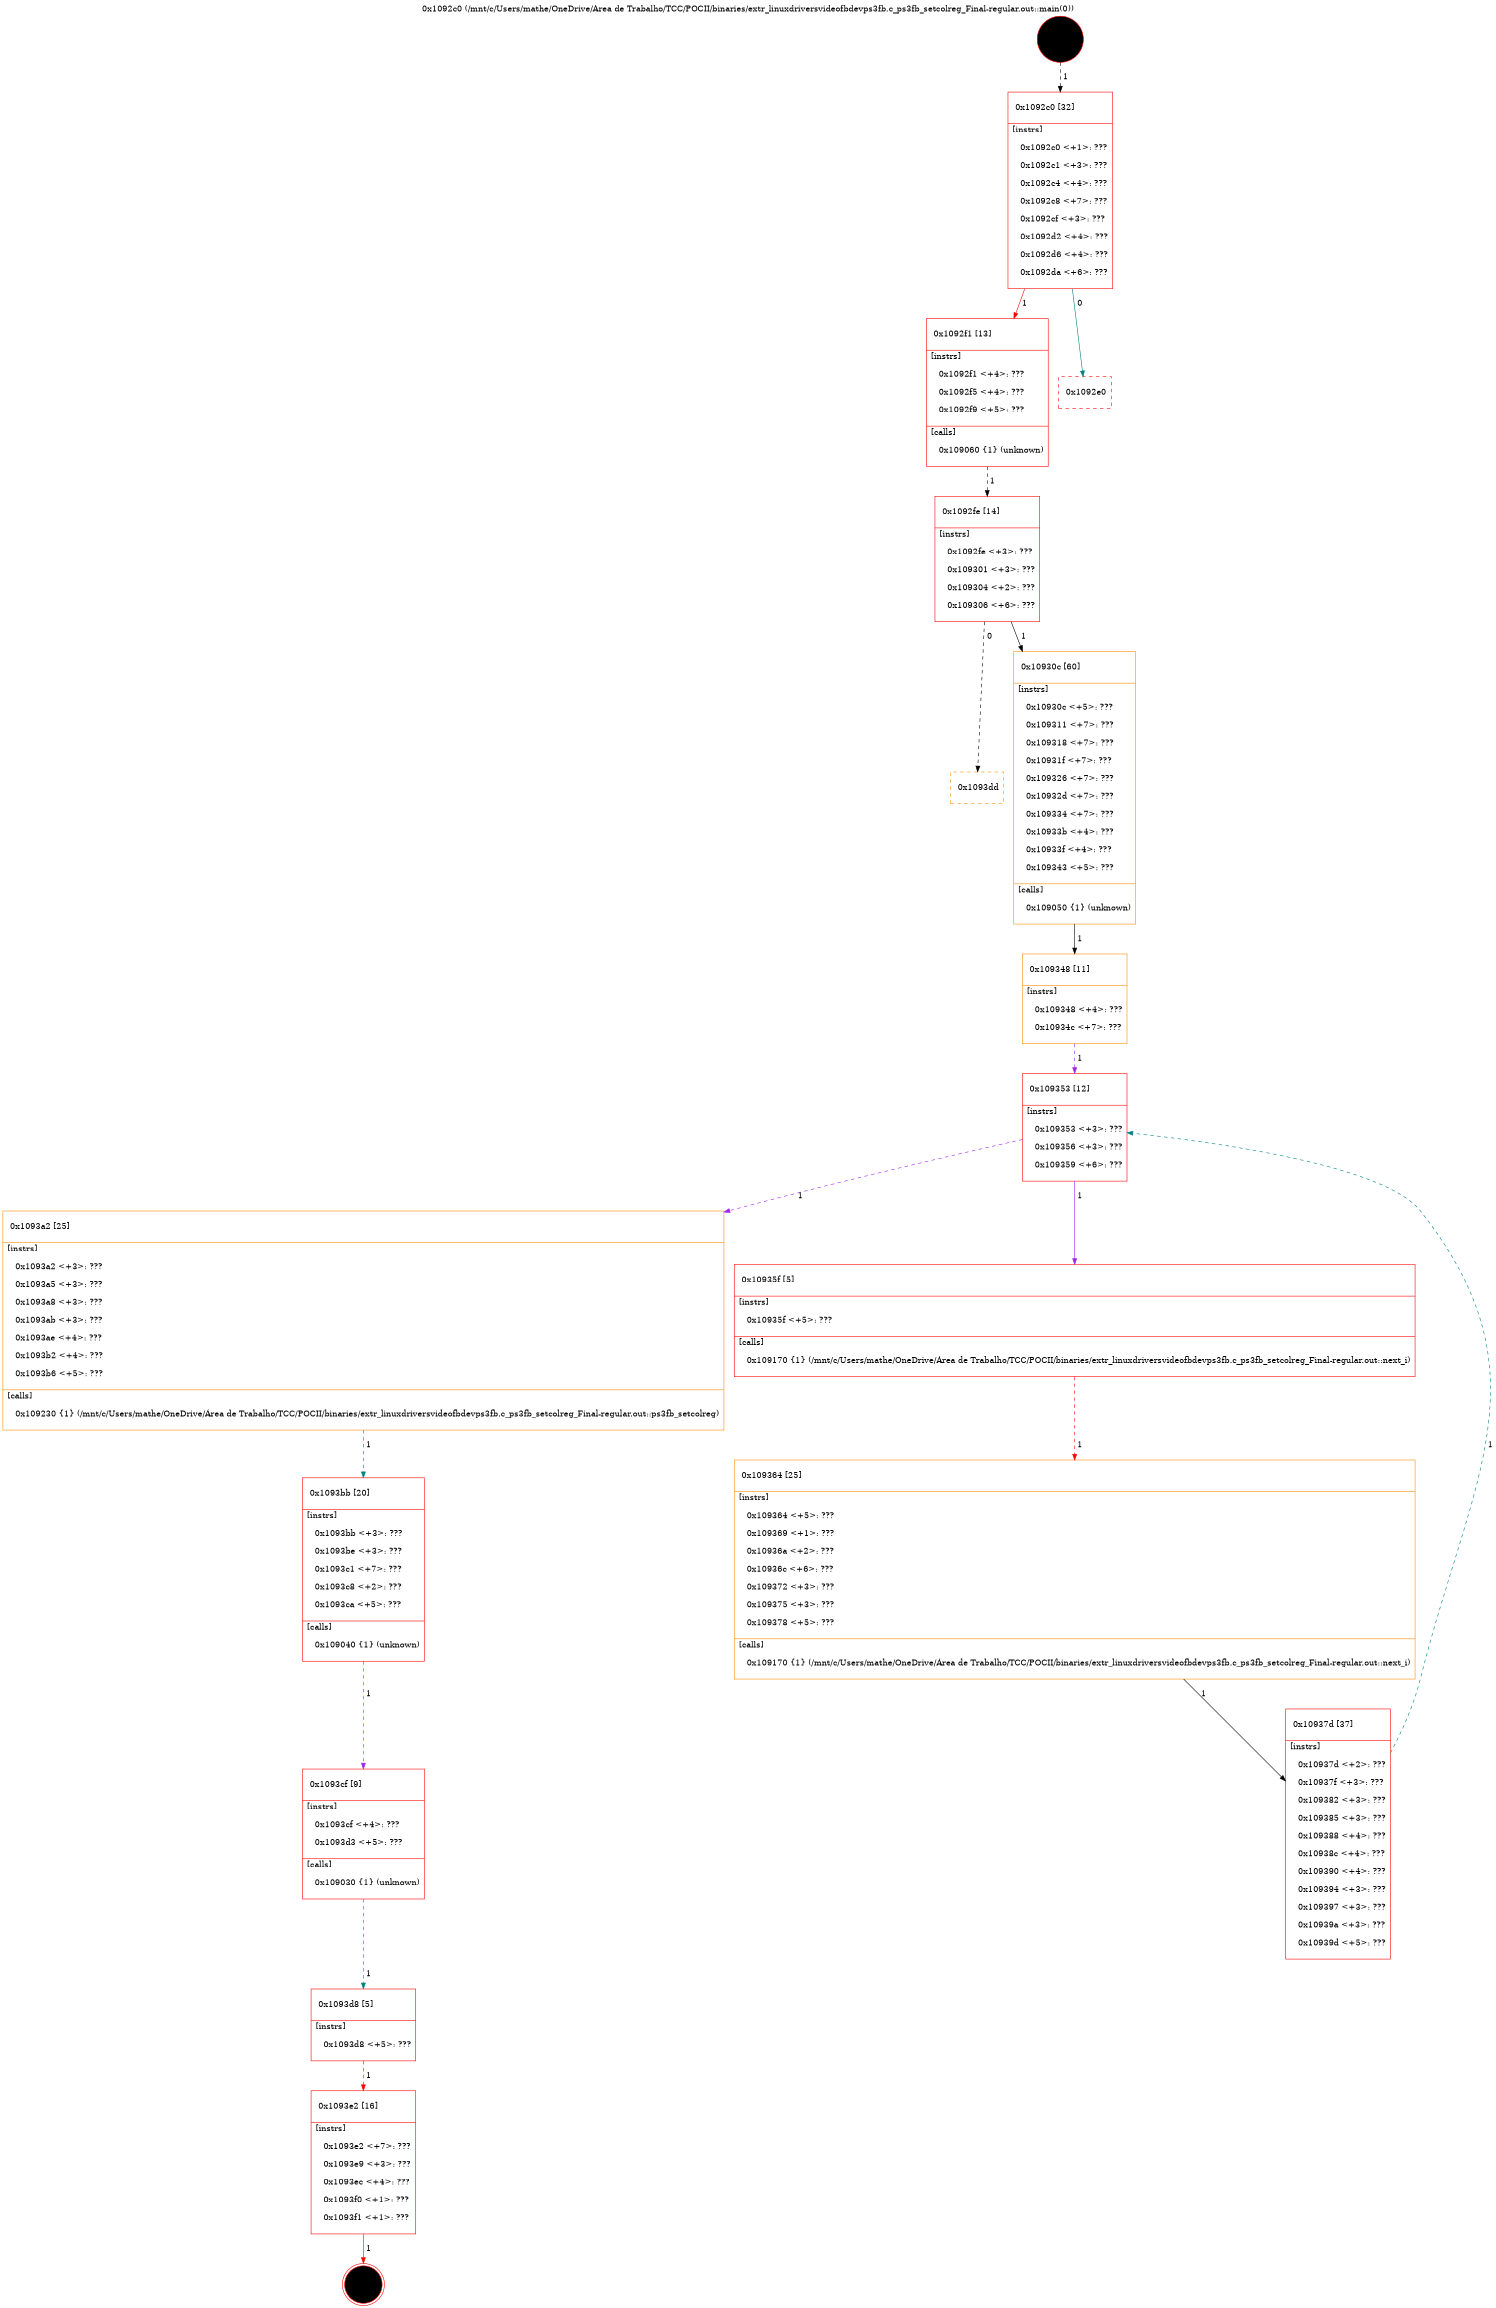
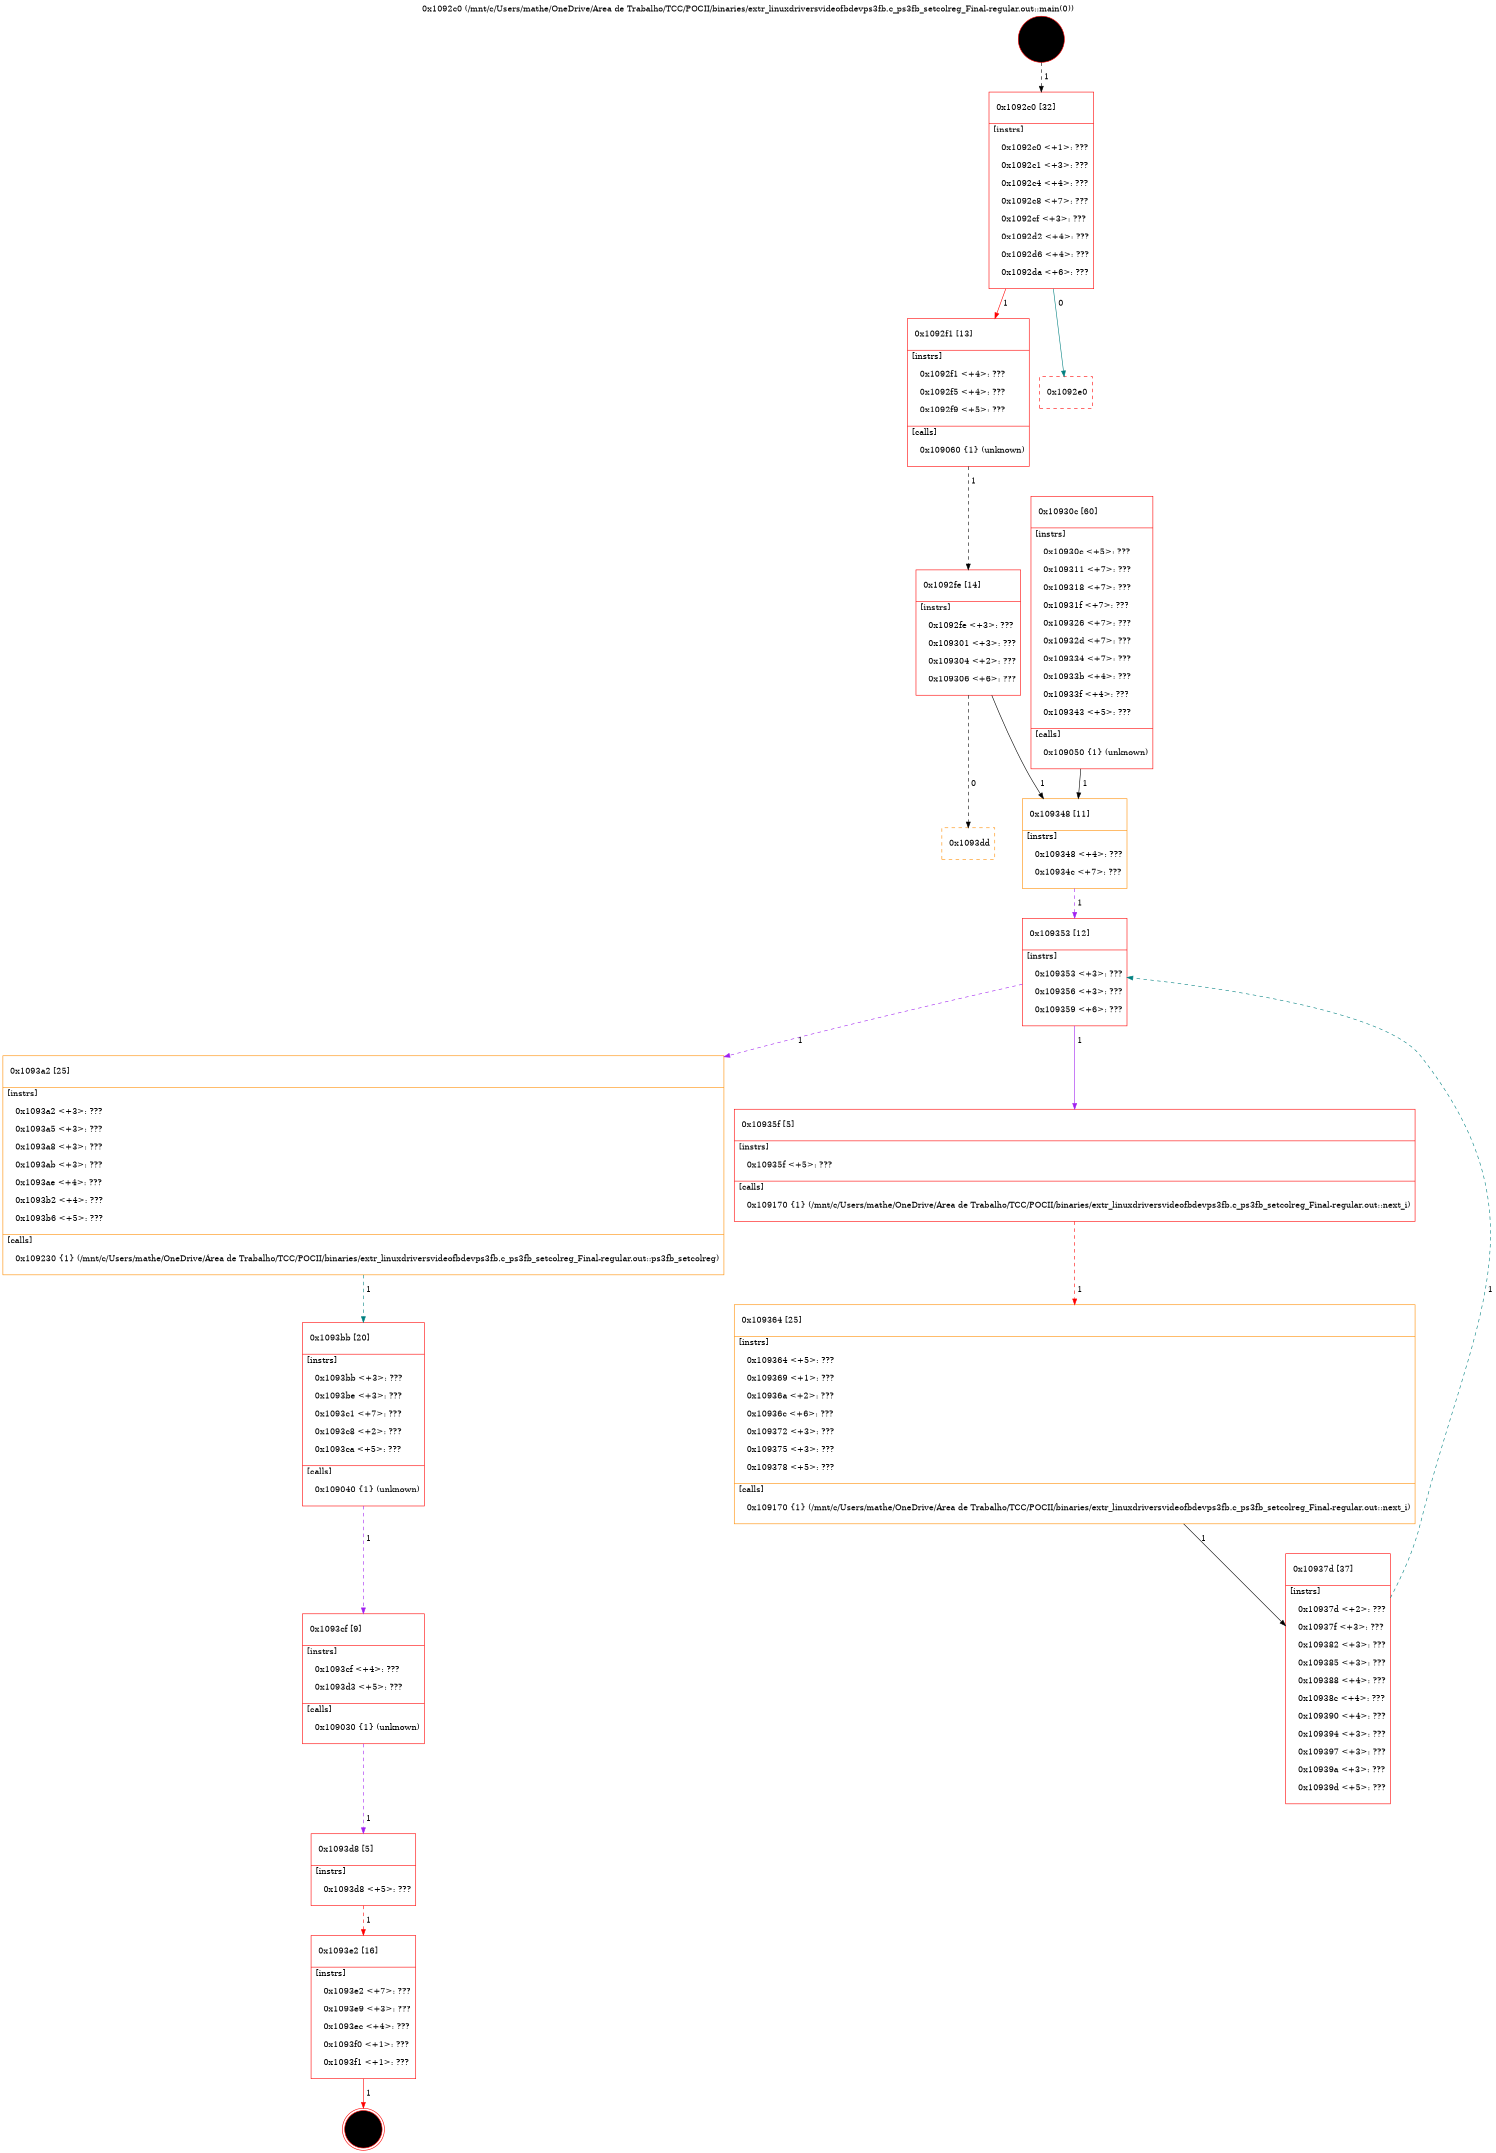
edge "0x1092fe [14]" -> "0x10930c [60]": now "0x1092fe [14]" -> "0x109348 [11]"
node "0x10930c [60]": color darkorange -> red
edge "0x1093cf [9]" -> "0x1093d8 [5]": color teal -> purple
